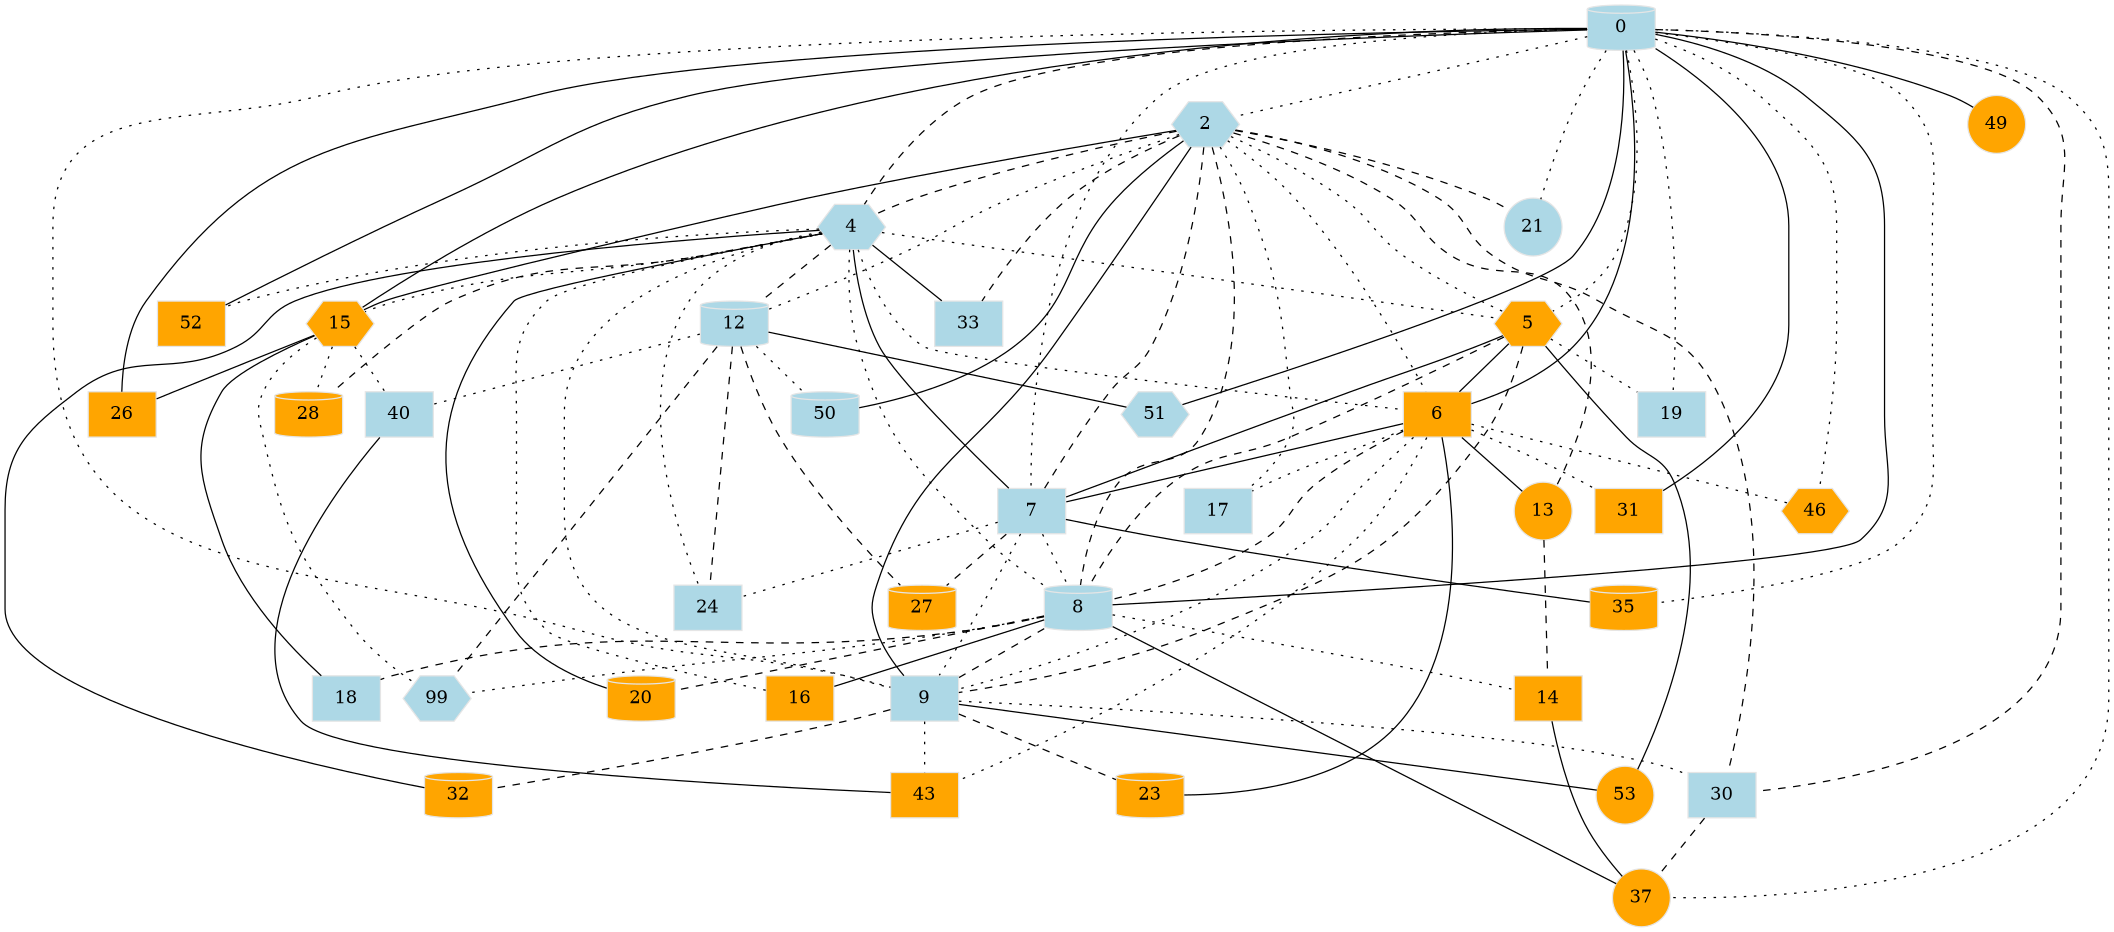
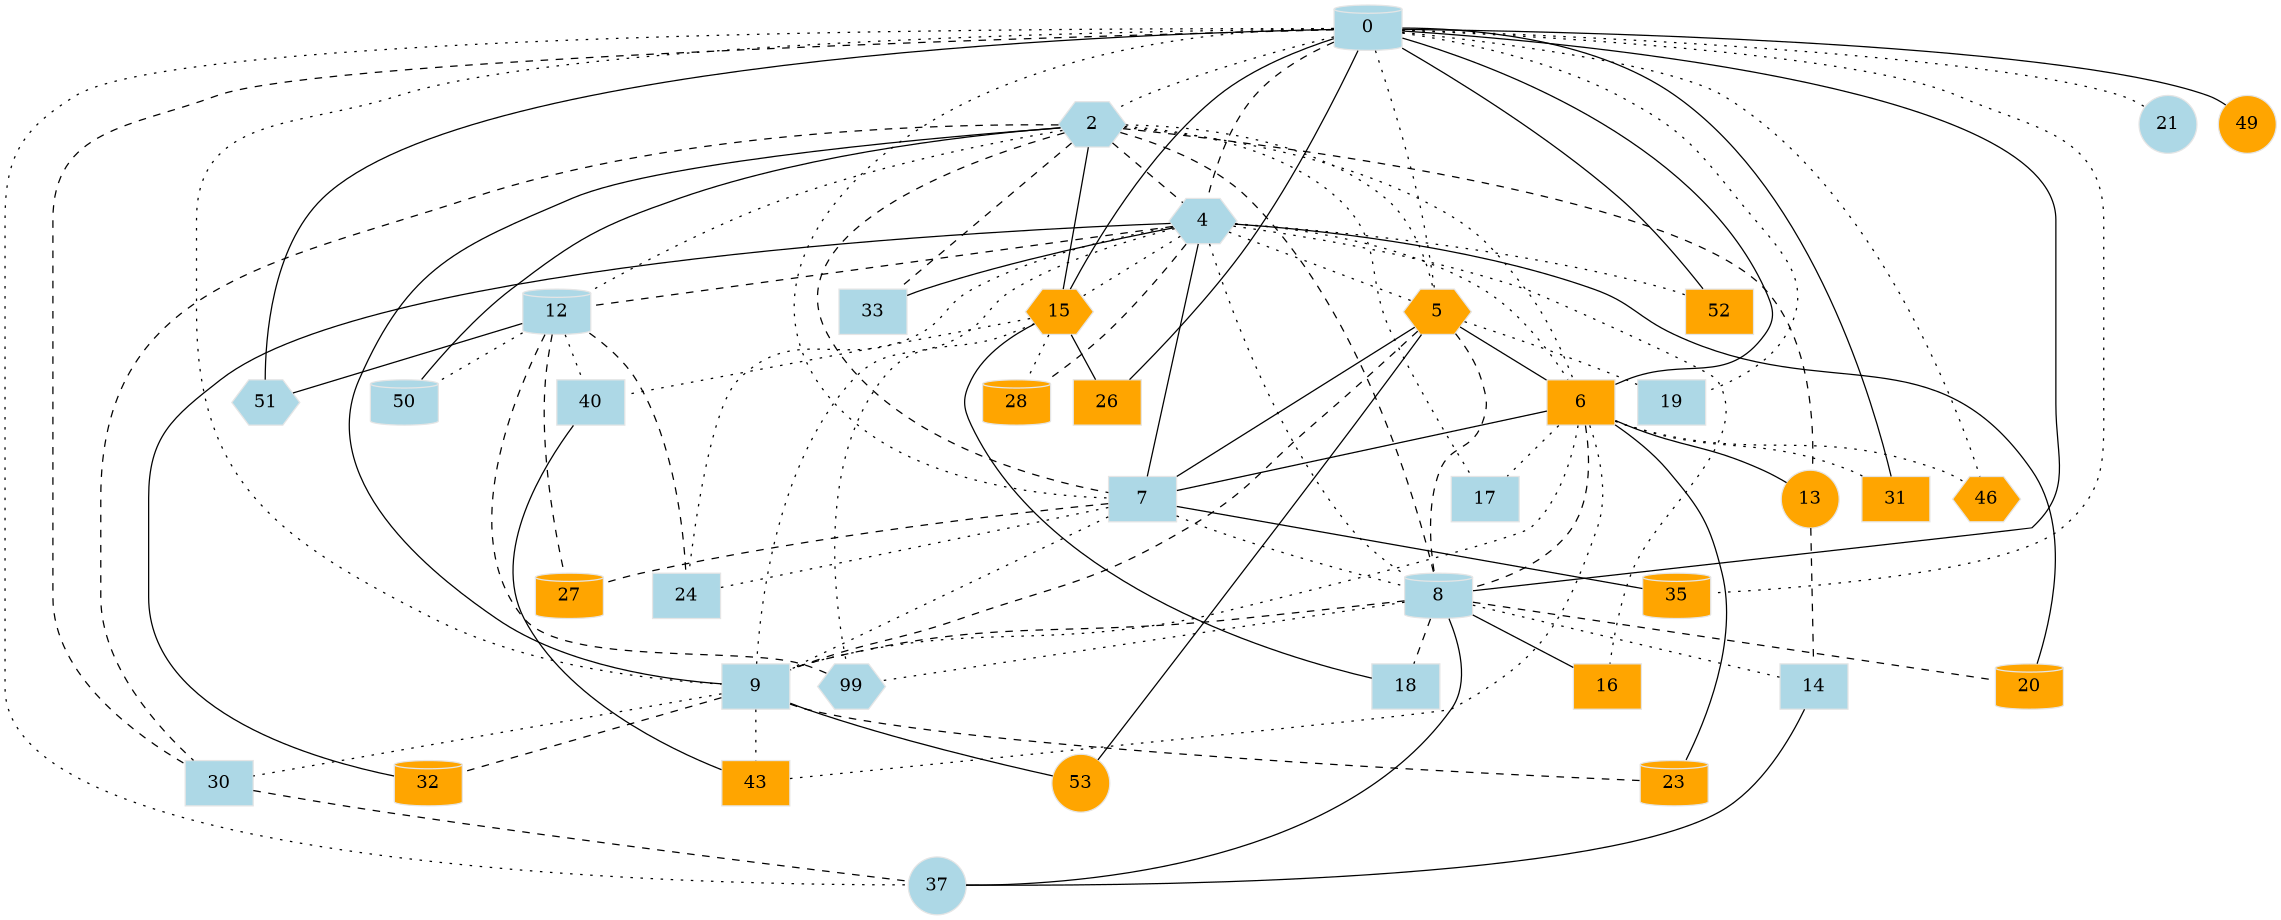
edge "2" -- "21": removed
node "14": fillcolor orange -> lightblue
node "37": fillcolor orange -> lightblue
